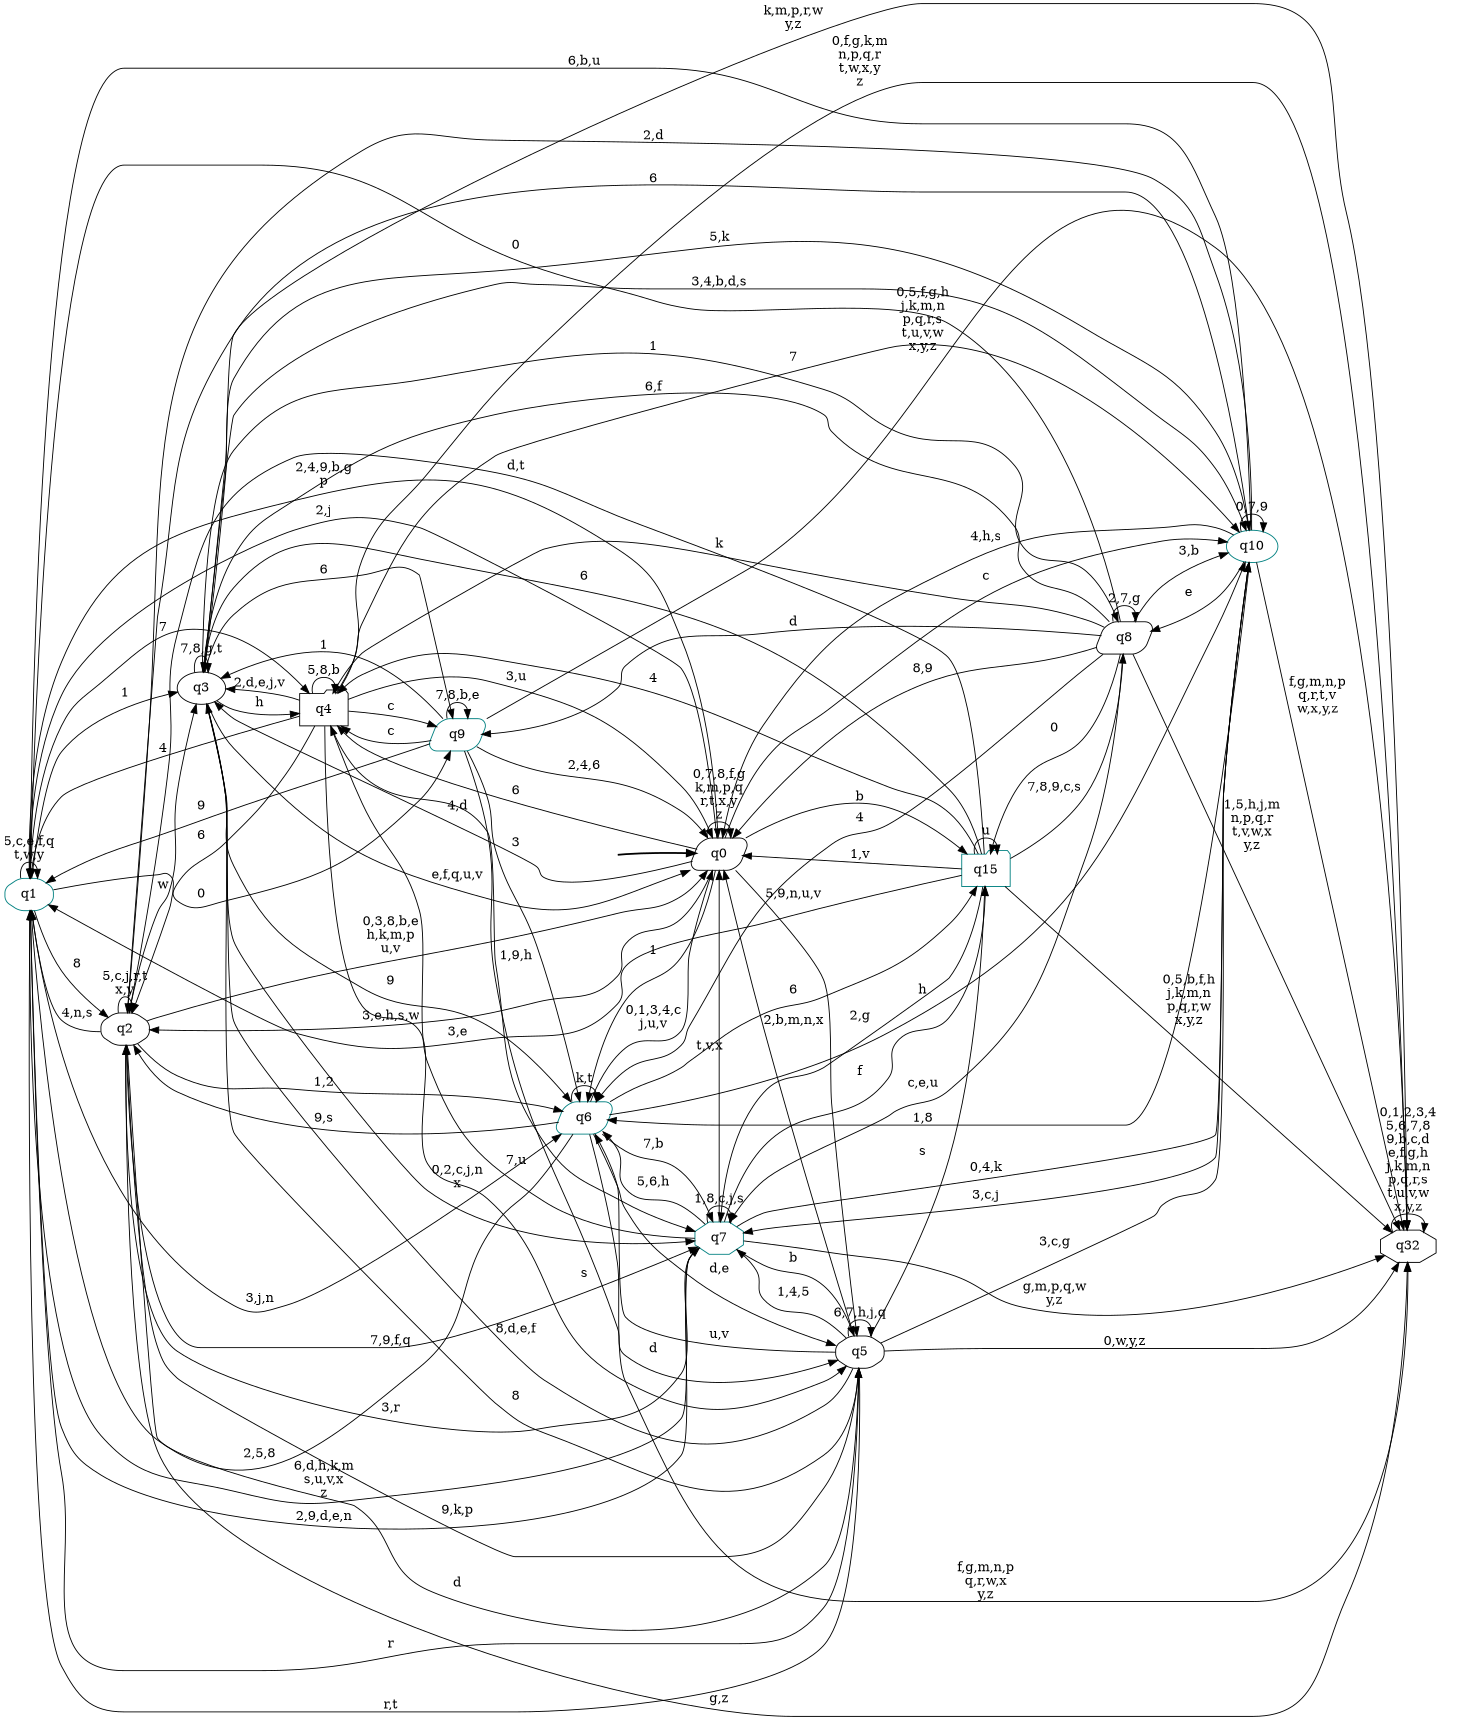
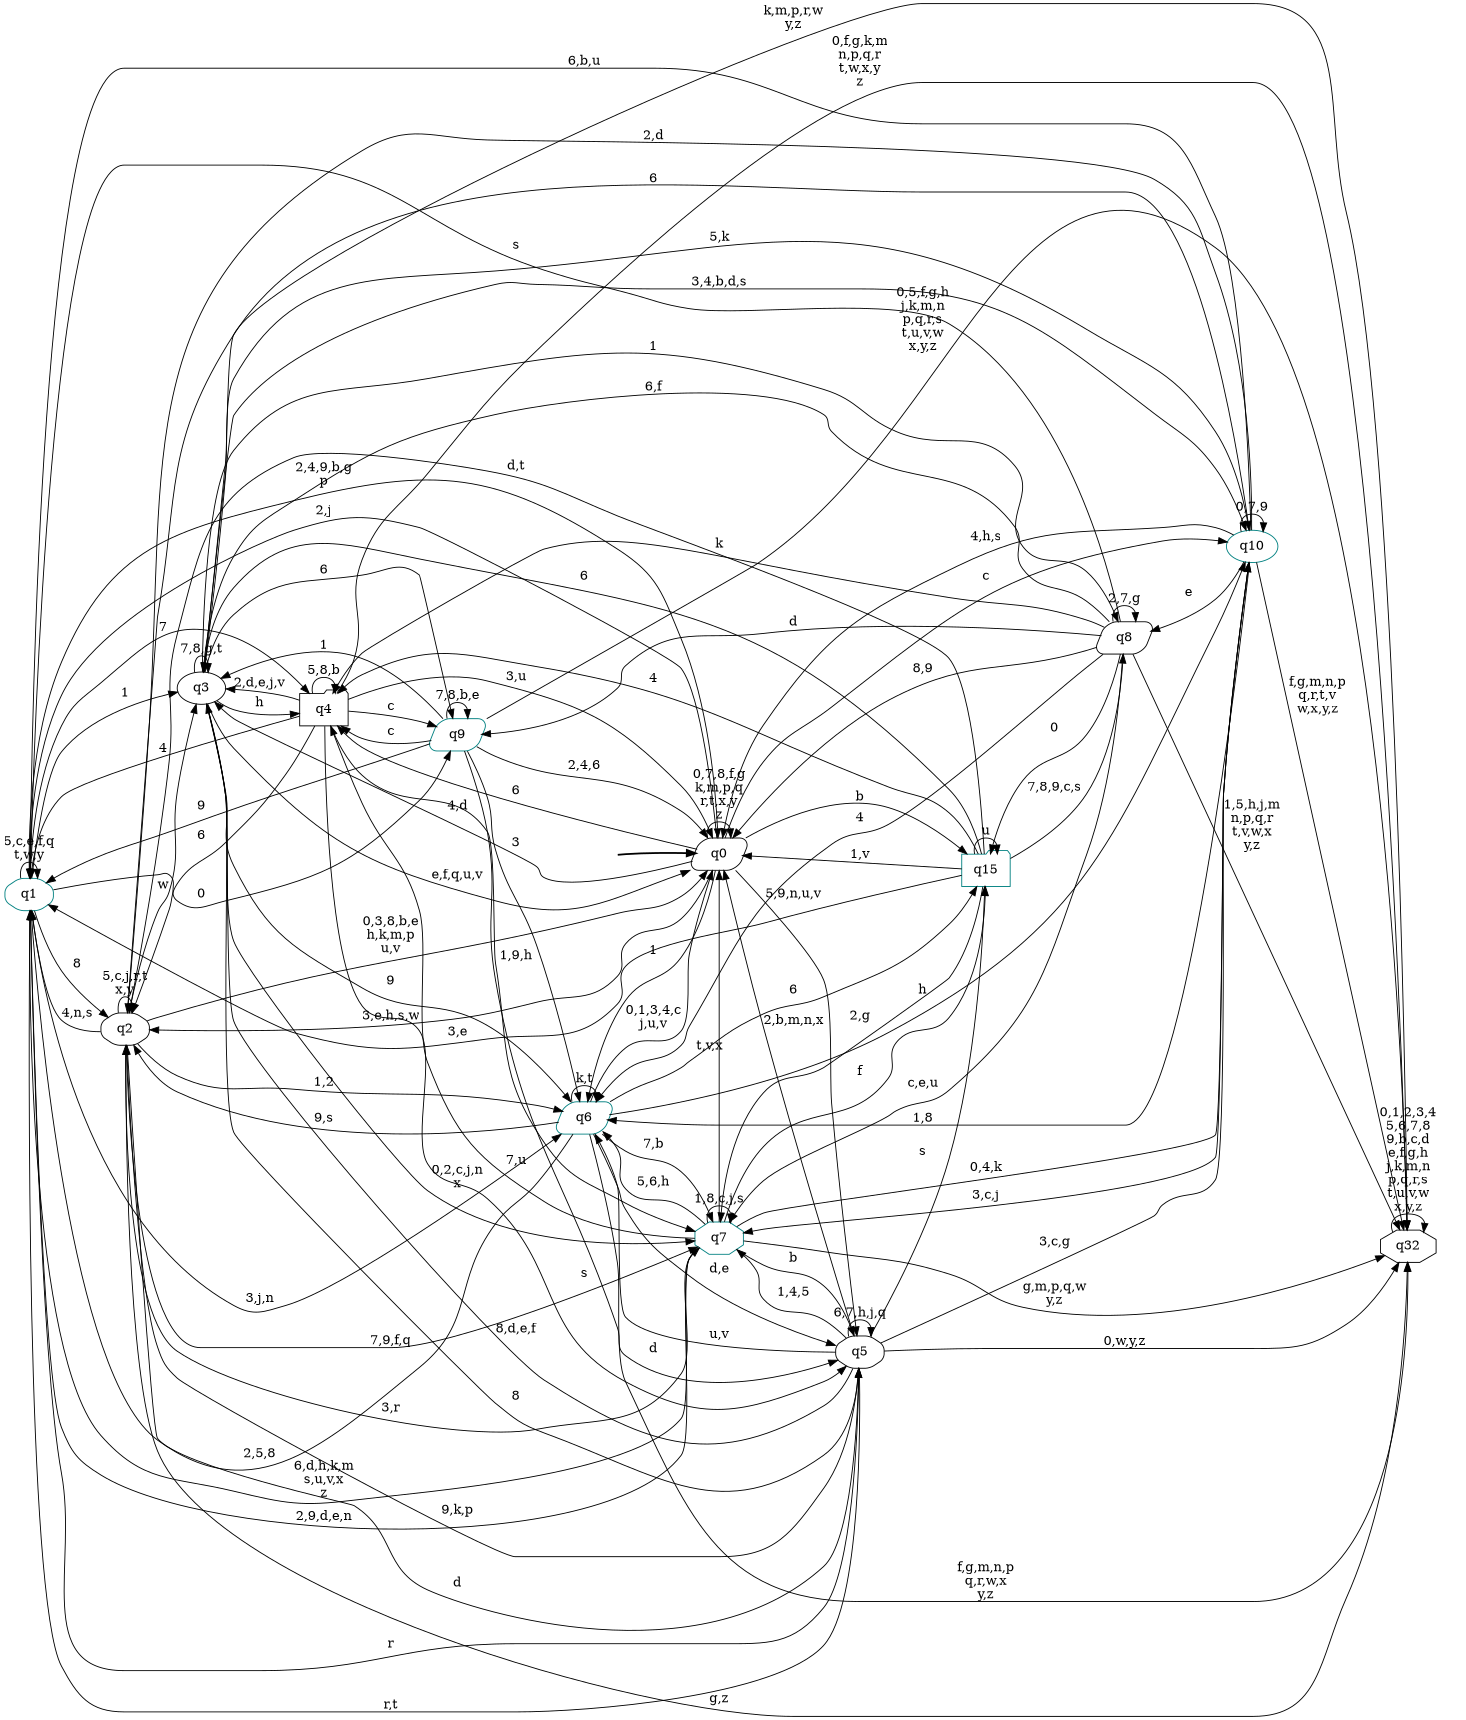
edge "q8" -> "q1": label "0" -> "s"
edge "q4" -> "q10": removed, label "7"
edge "q8" -> "q10": removed, label "3,b"
edge "q15" -> "q32": removed, label "0,5,b,f,h j,k,m,n p,q,r,w x,y,z"
